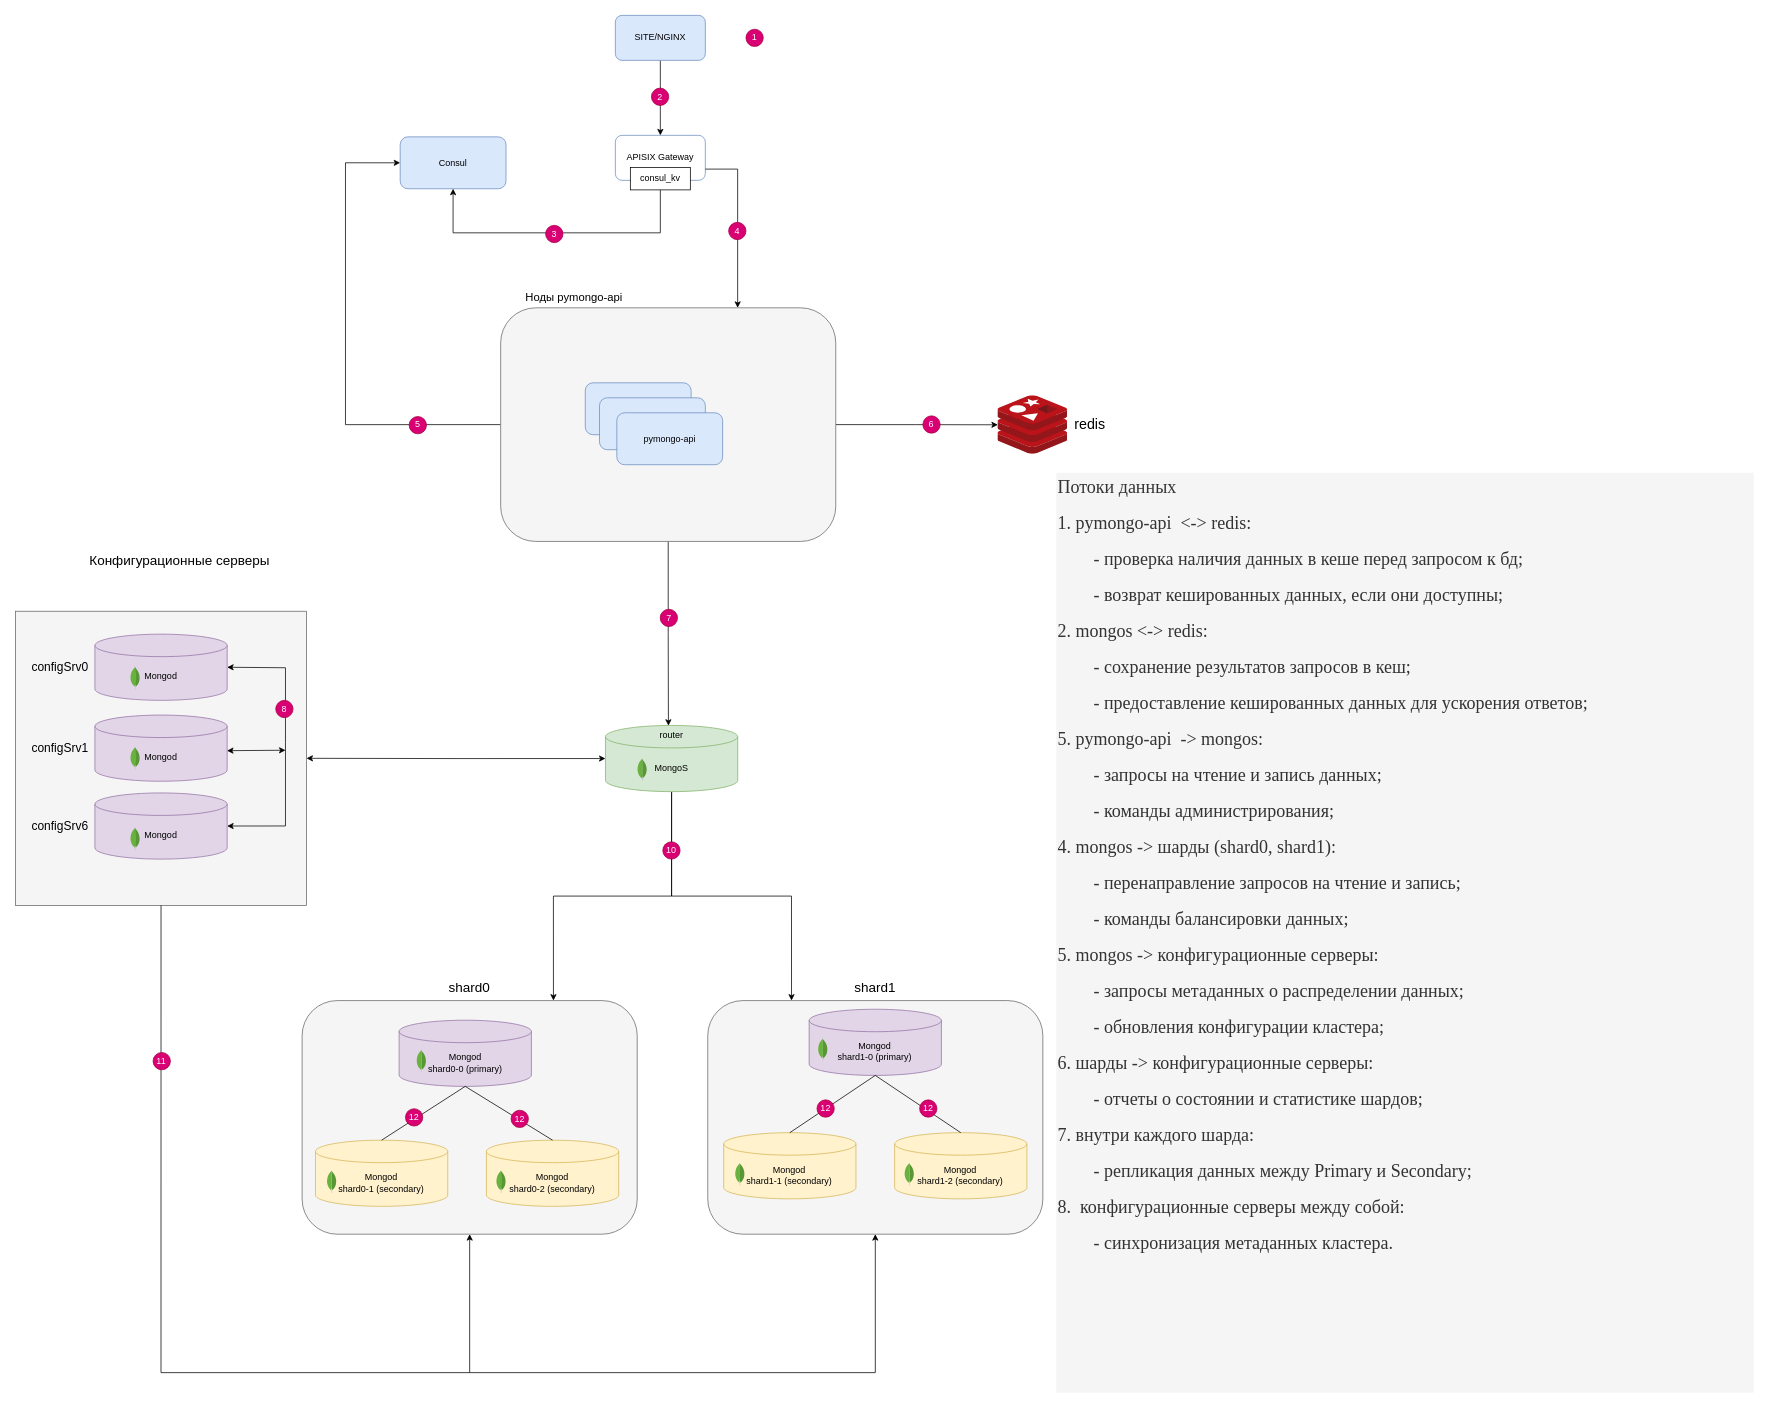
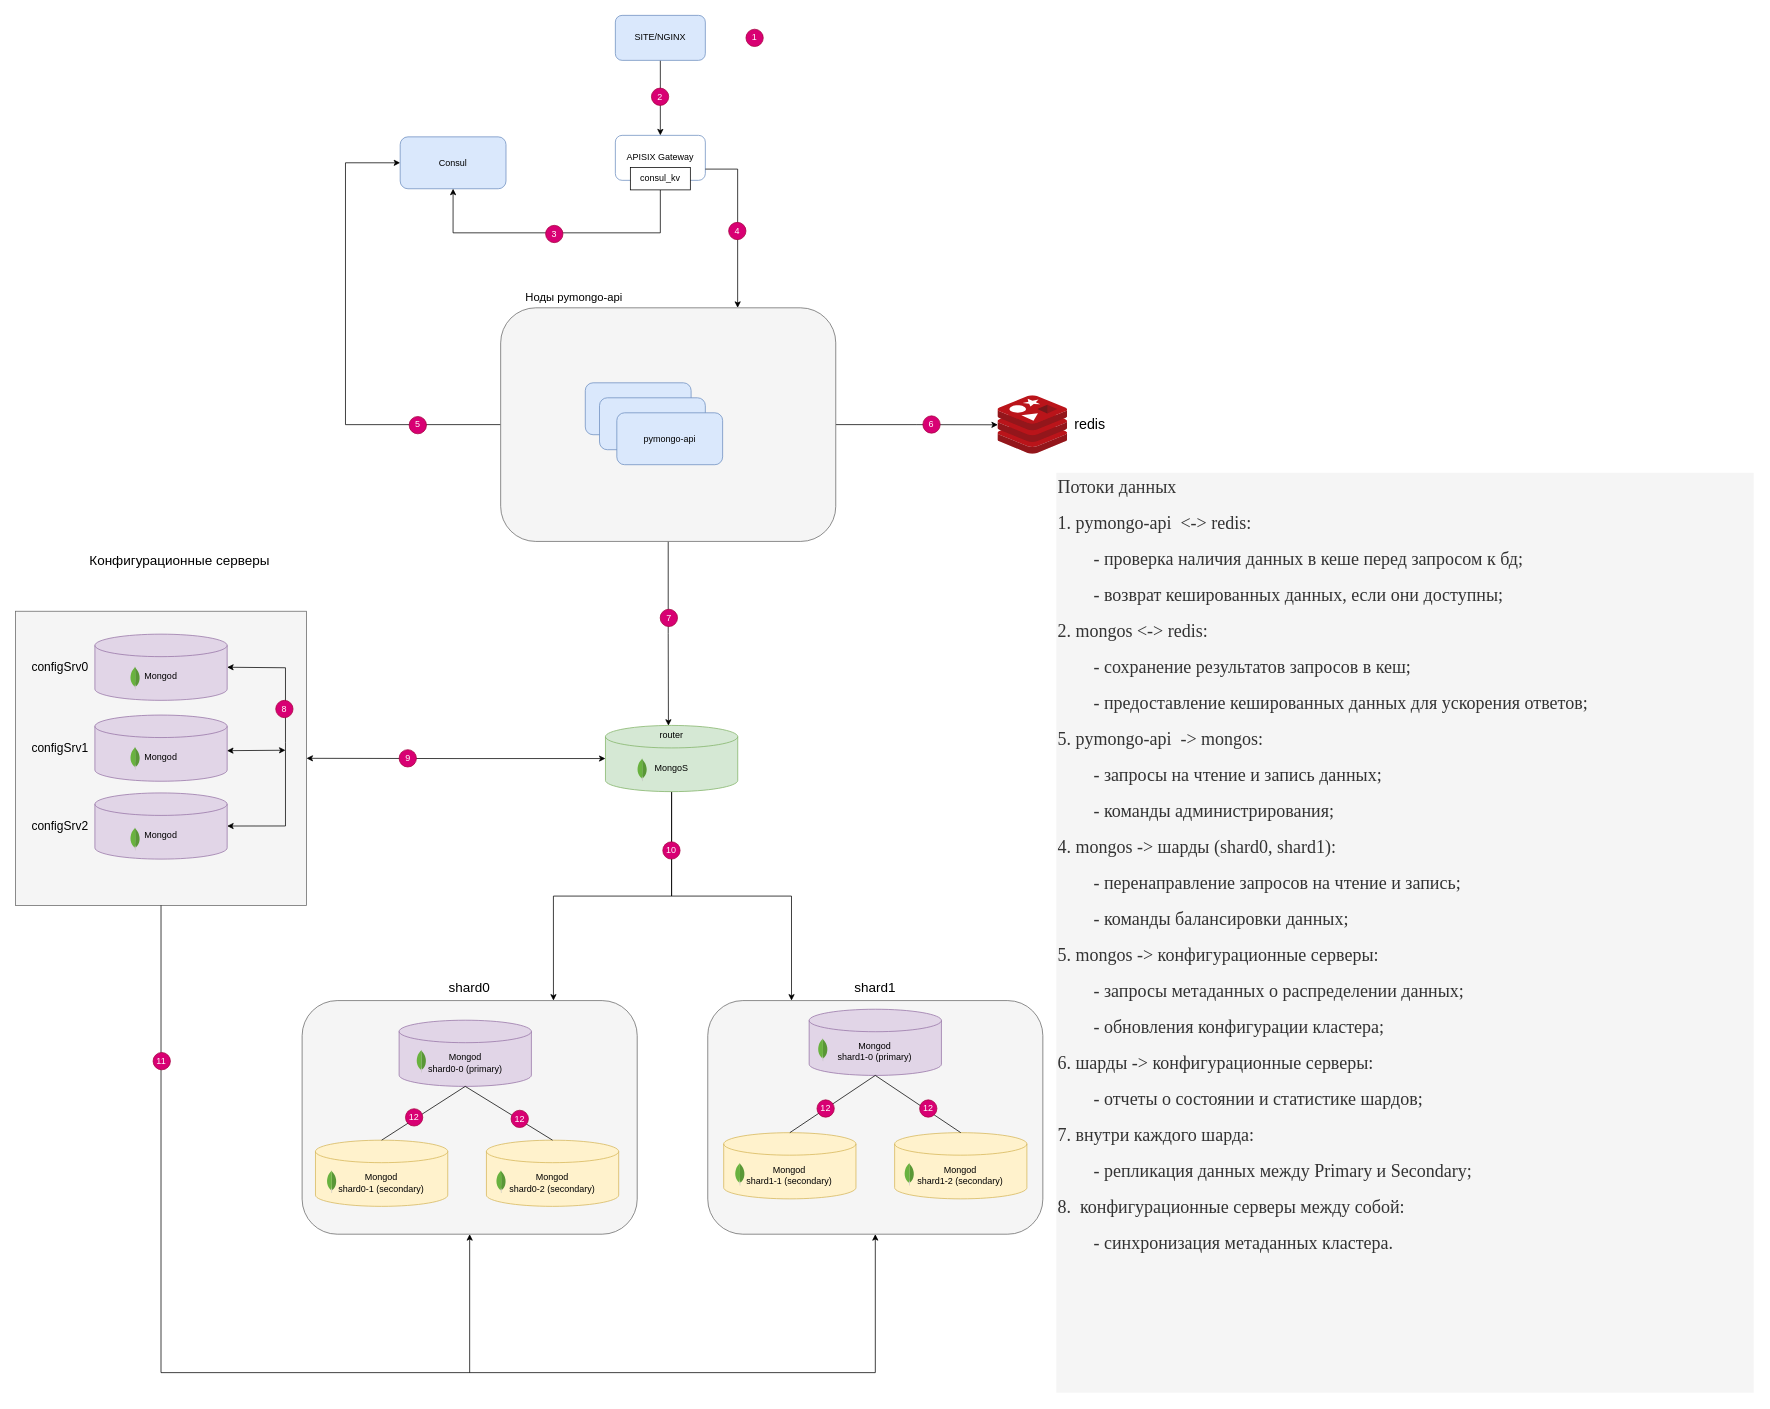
node "9": added
node "configSrv6": label "configSrv6" -> "configSrv2"
